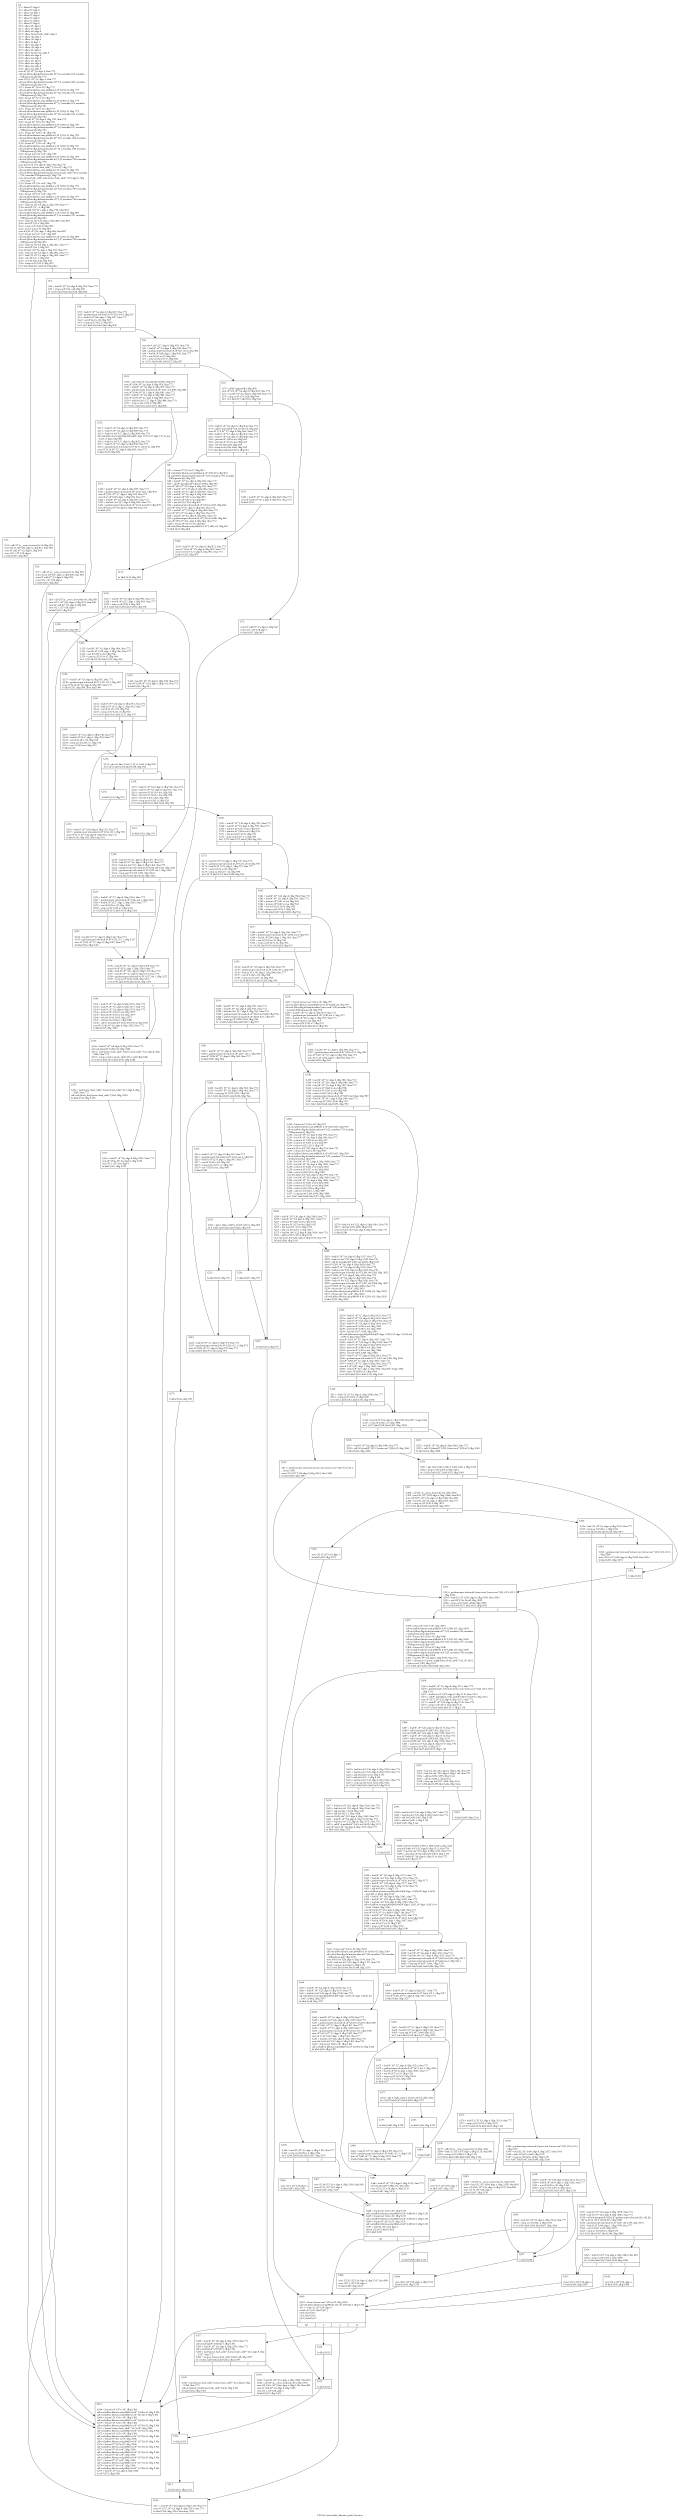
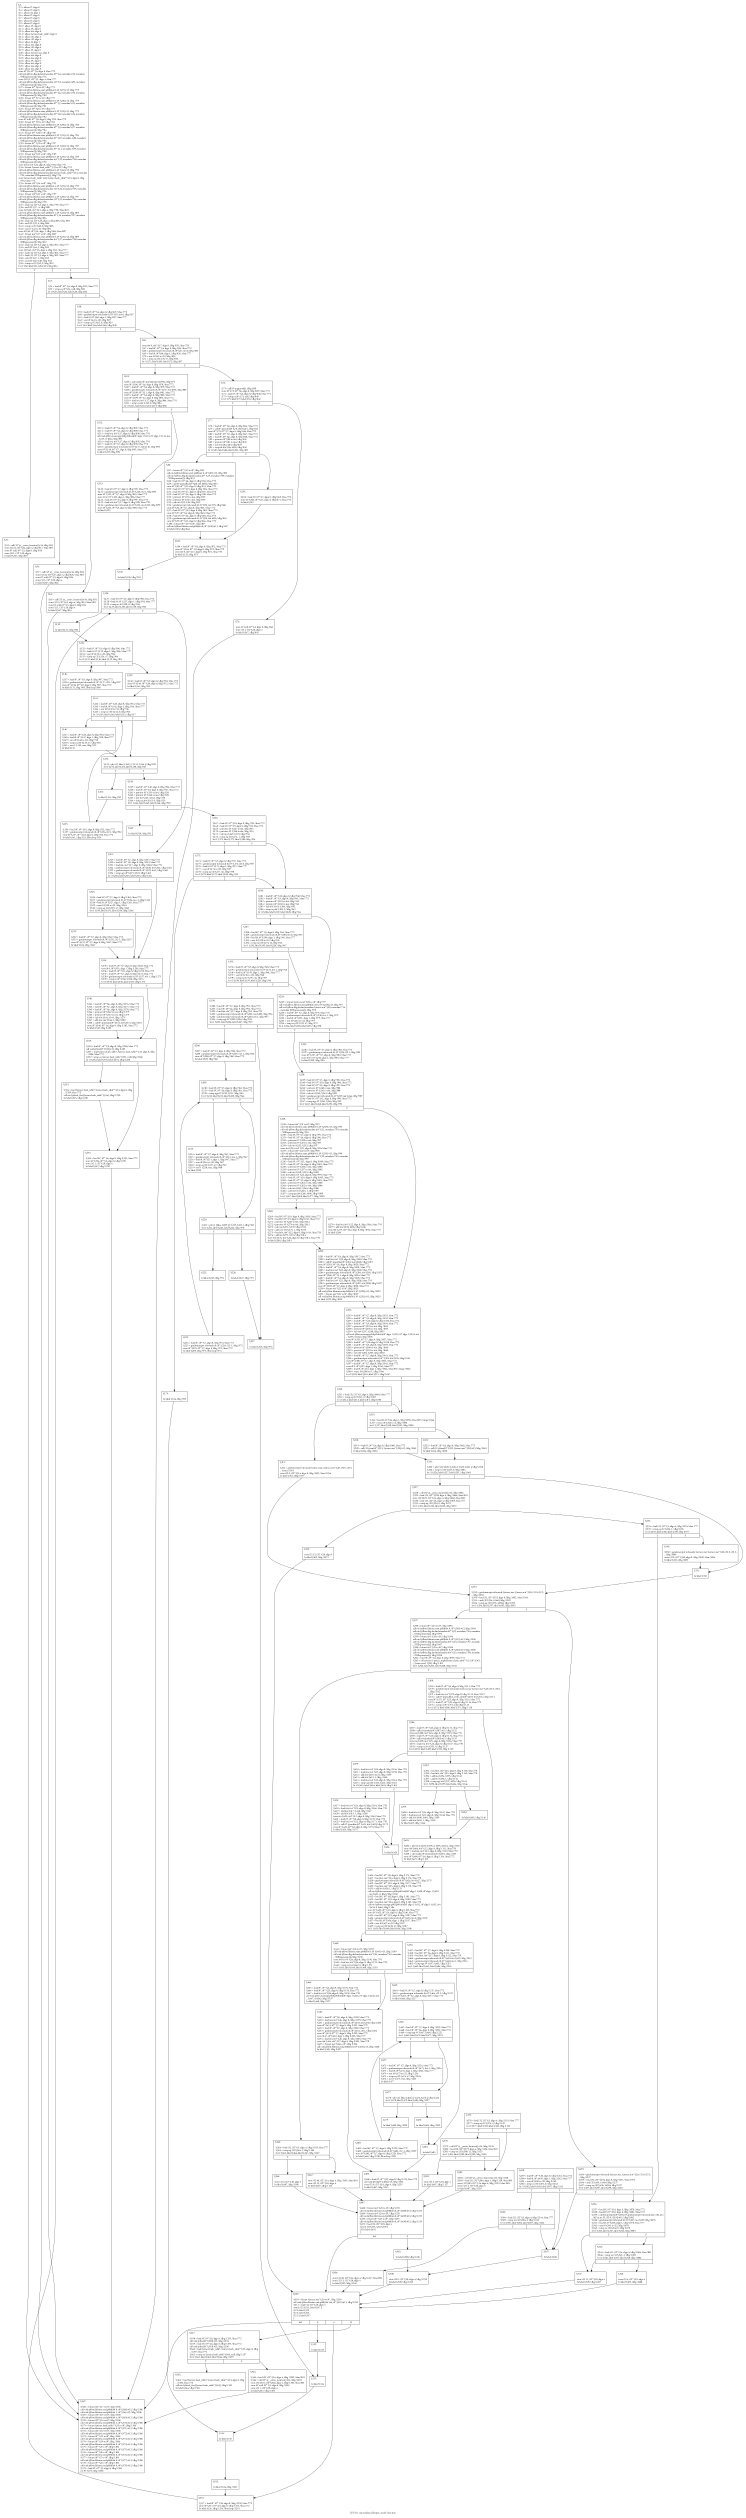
edge "%493:" -> "%498:": now "%493:" -> "%336:"
